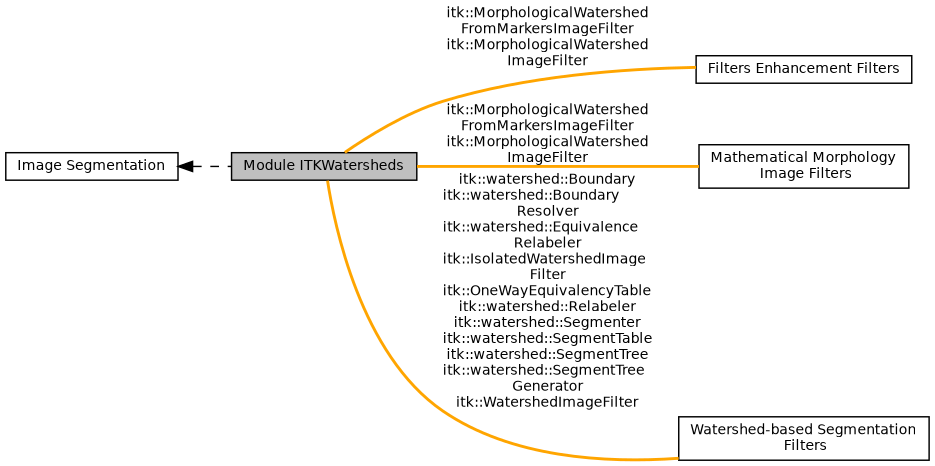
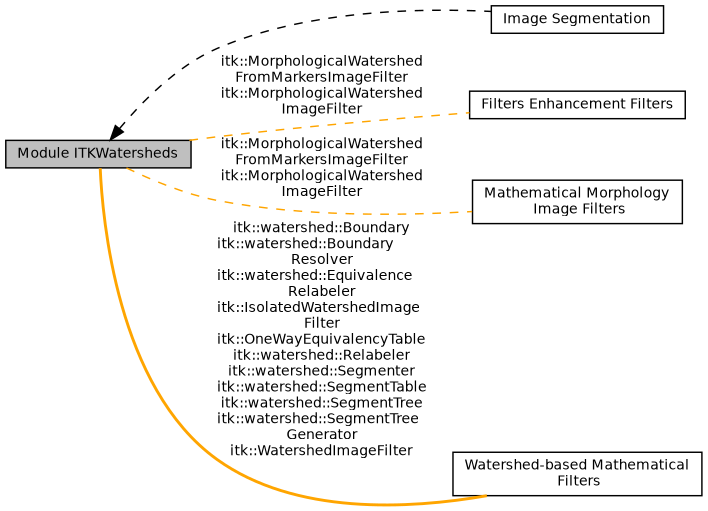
edge "Filters Enhancement Filters" -- "Module ITKWatersheds": style bold -> dashed
edge "Module ITKWatersheds" -> "Image Segmentation": reversed
edge "Module ITKWatersheds" -- "Mathematical Morphology Image Filters": style bold -> dashed
node "Watershed-based Segmentation Filters": label "Watershed-based Segmentation Filters" -> "Watershed-based Mathematical Filters"
